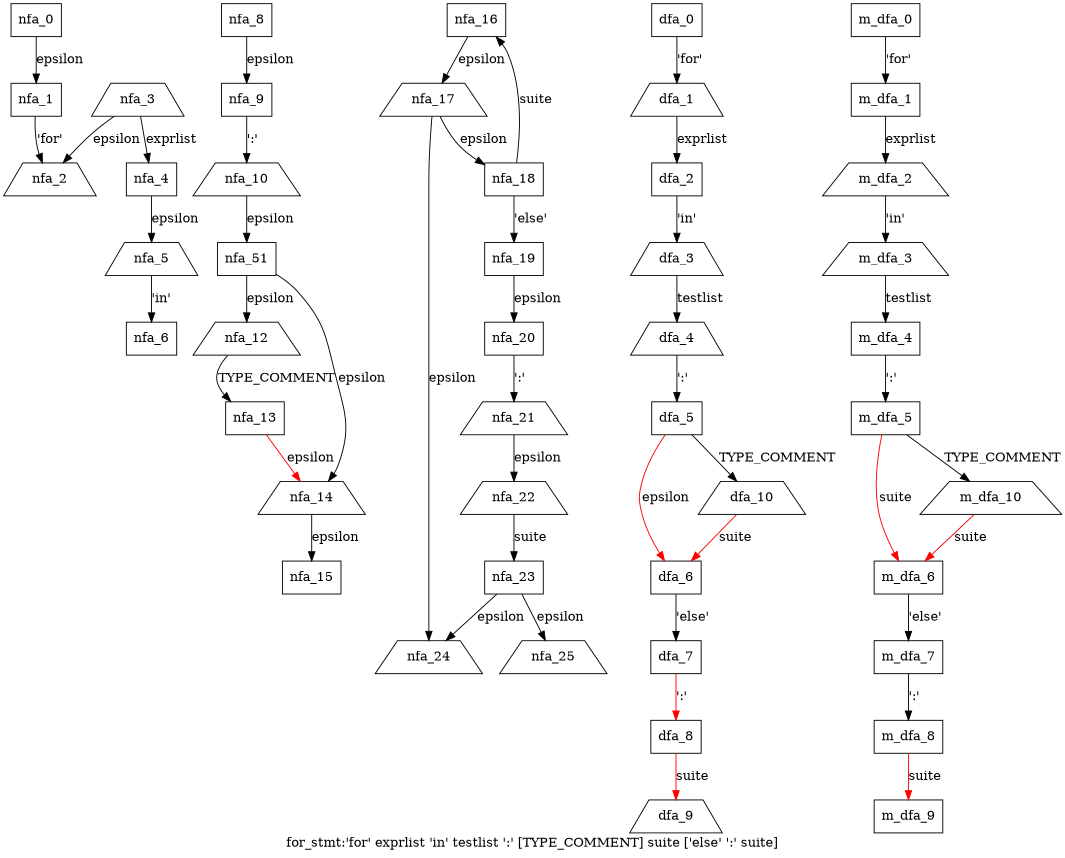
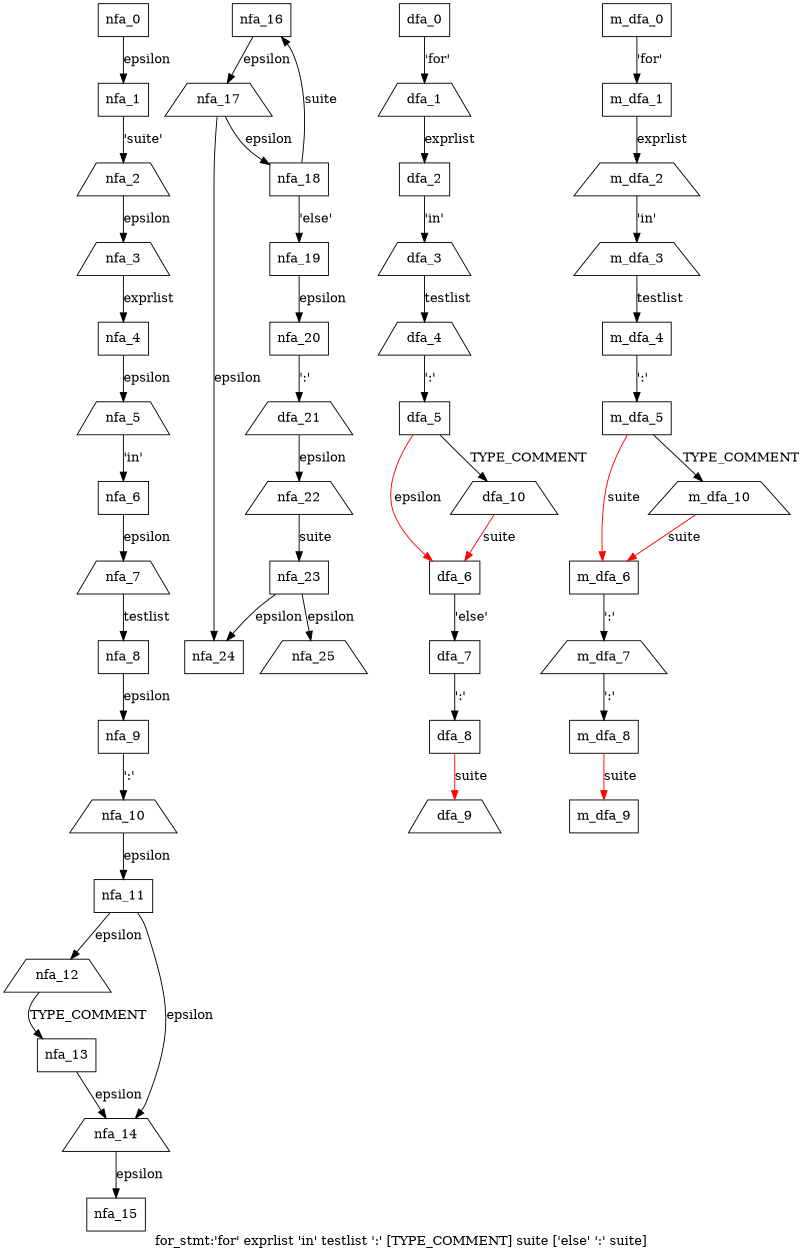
edge "nfa_3" -> "nfa_2": reversed
edge "nfa_1" -> "nfa_2": label "'for'" -> "'suite'"
node "nfa_51": label "nfa_51" -> "nfa_11"
node "nfa_21": label "nfa_21" -> "dfa_21"
edge "nfa_13" -> "nfa_14": color red -> black
node "nfa_7": added
edge "m_dfa_6" -> "m_dfa_7": label "'else'" -> "':'"
node "nfa_24": shape trapezium -> box
node "m_dfa_7": shape box -> trapezium
edge "dfa_7" -> "dfa_8": color red -> black
